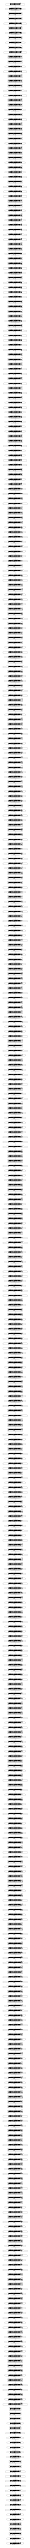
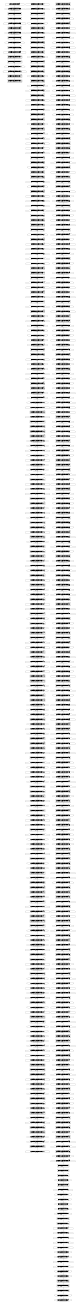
node "GILBERT_GRAPH_NODE_16": removed
node "GILBERT_GRAPH_NODE_244": removed
